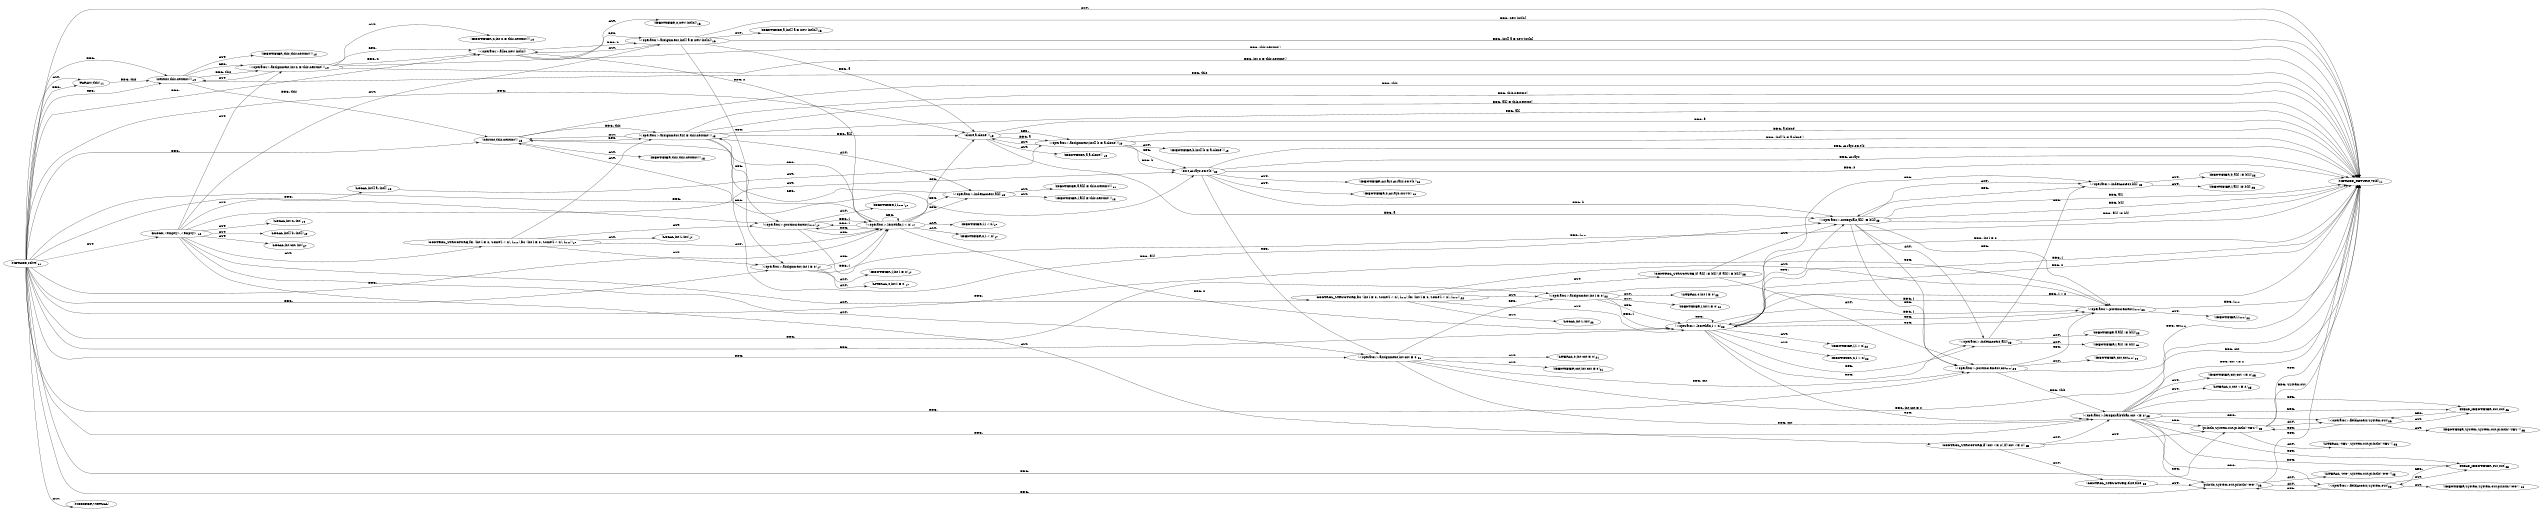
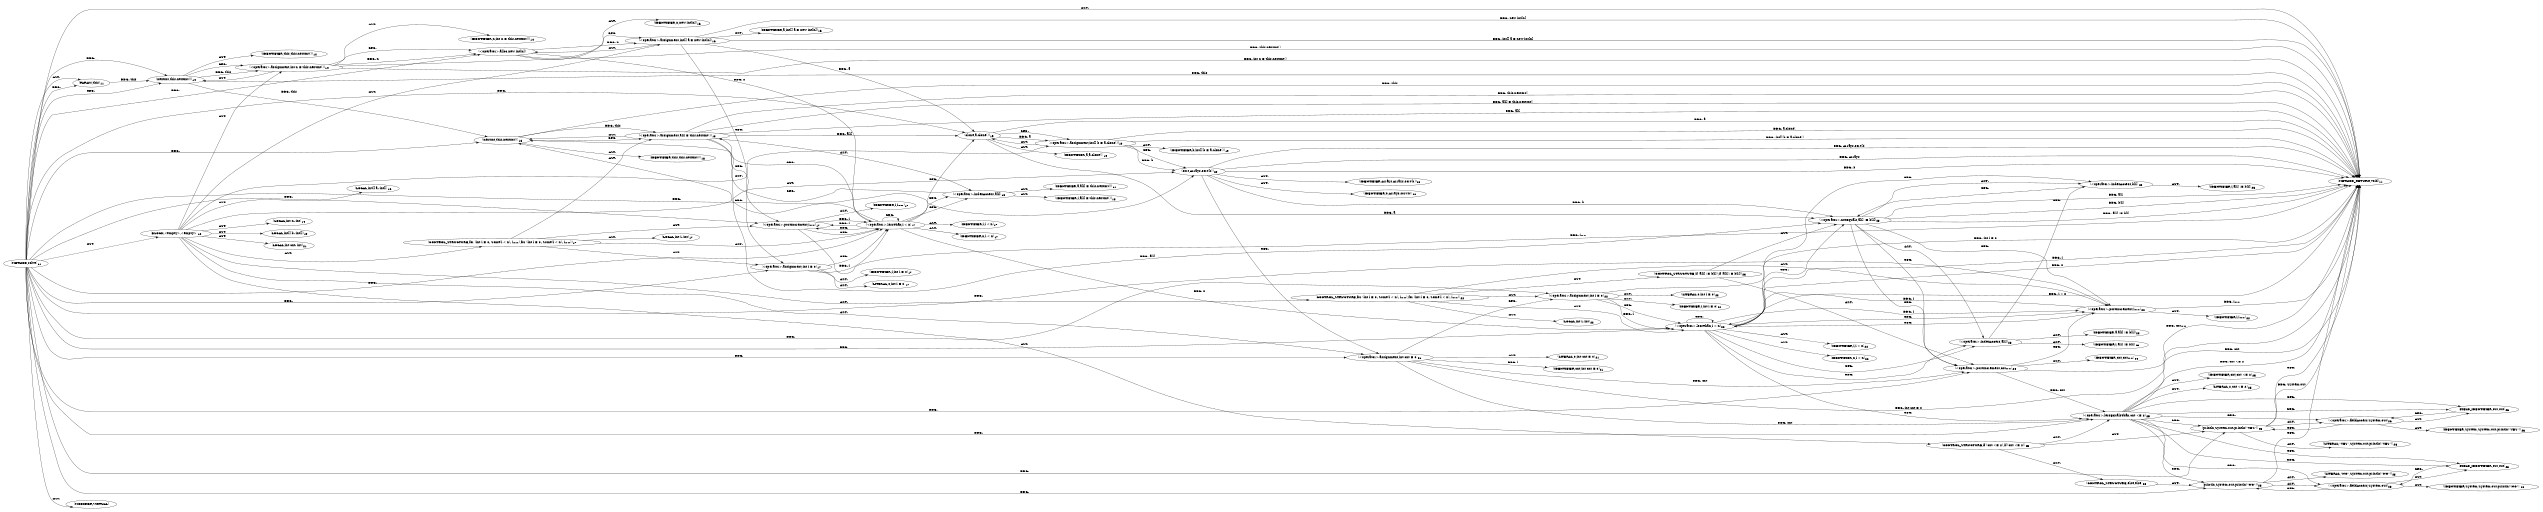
node "(IDENTIFIER,b,a[i] != b[i])": removed
edge "(LOCAL,int[] a: int[])" -> "(<operator>.assignment,int[] b = a.clone())": now "(BLOCK,<empty>,<empty>)" -> "(<operator>.assignment,int[] b = a.clone())"
node "(LOCAL,int cnt: int)": text "27" -> "21"
edge "(<operator>.assignment,int cnt = 0)" -> "(IDENTIFIER,cnt,int cnt = 0)": label "AST: " -> "DDG: i"
edge "(<operator>.postIncrement,cnt++)" -> "(<operator>.lessEqualsThan,cnt <= 2)": label "DDG: this" -> "DDG: cnt"
